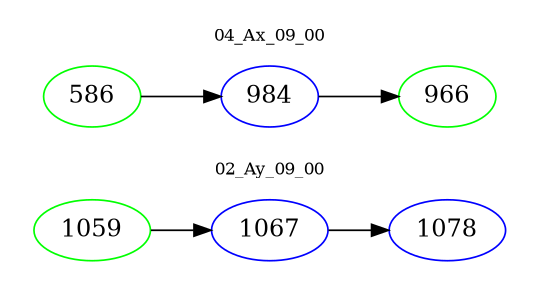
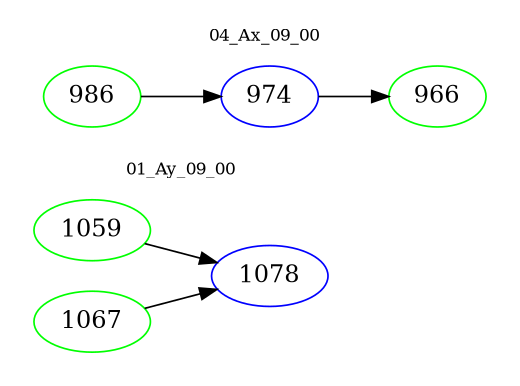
node "586": label "586" -> "986"
node "984": label "984" -> "974"
cluster "02_Ay_09_00": label "02_Ay_09_00" -> "01_Ay_09_00"
edge "1059" -> "1067": now "1059" -> "1078"
node "1067": color blue -> green
